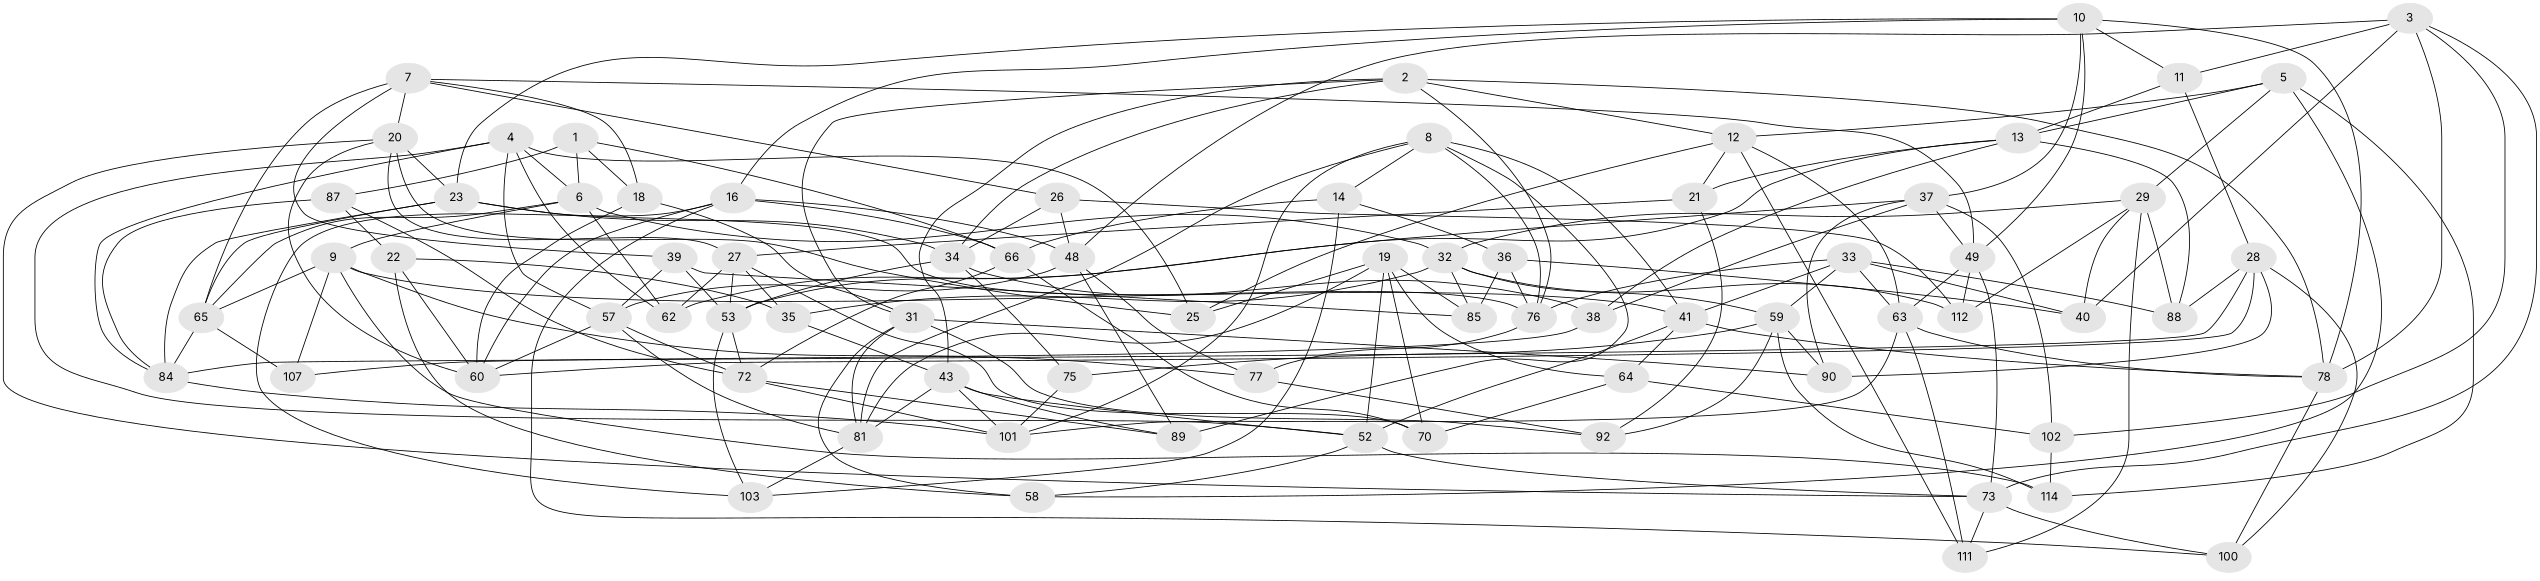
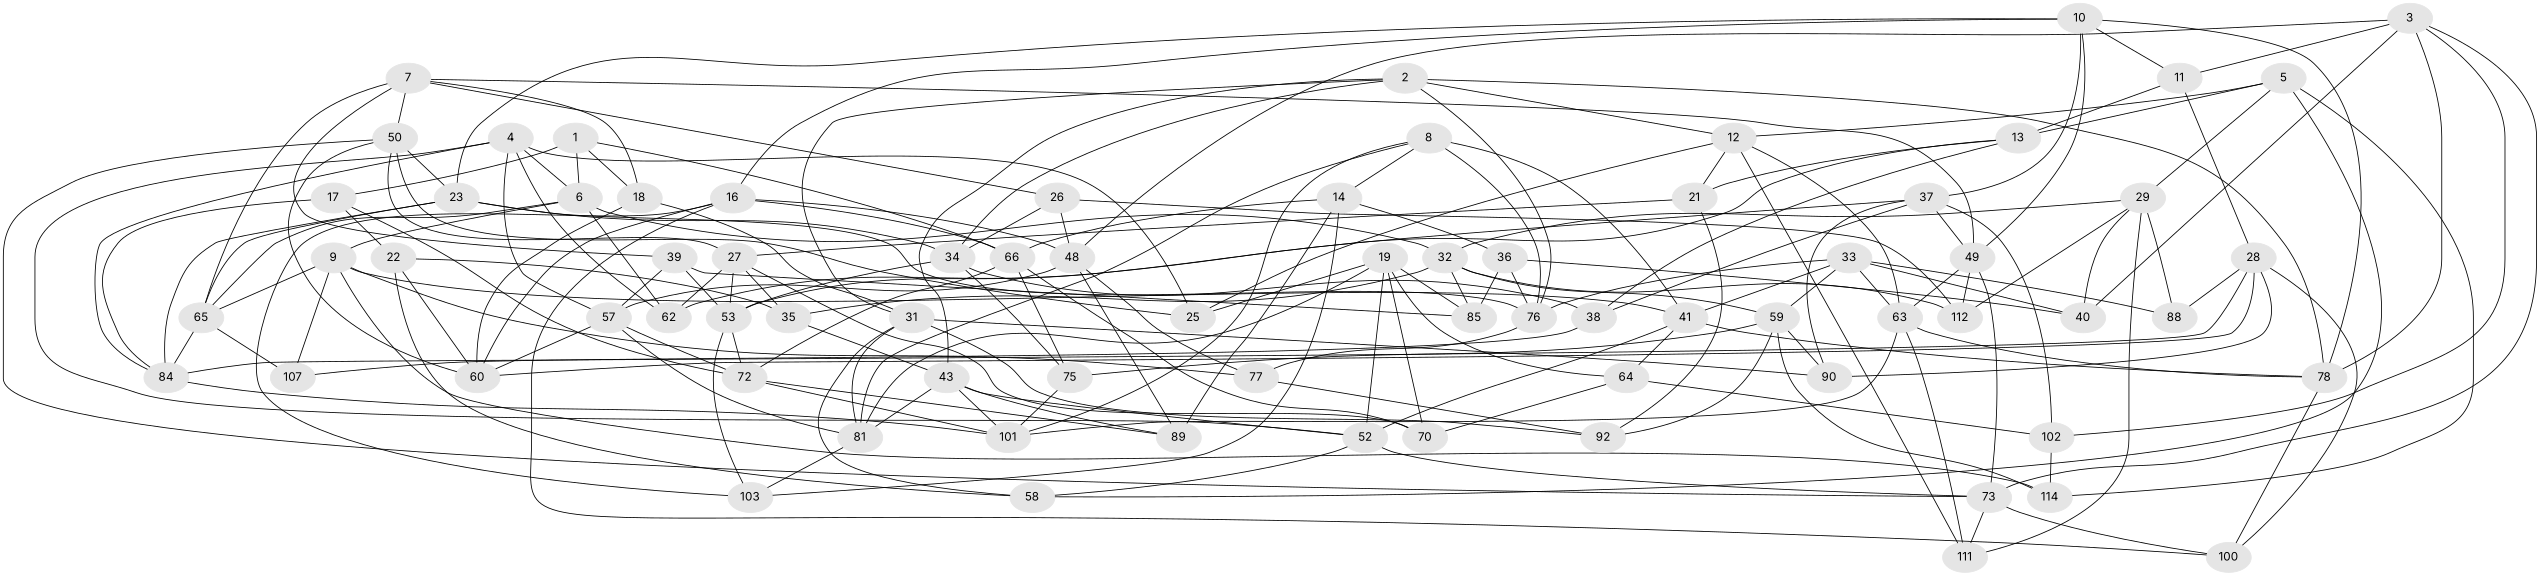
node "20": label "20" -> "50"
edge "13" -- "88": removed
node "87": label "87" -> "17"
edge "66" -- "75": added
edge "8" -- "89": now "14" -- "89"
